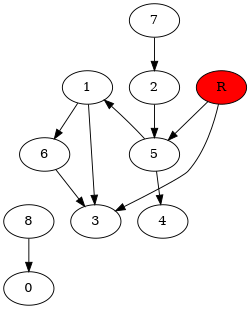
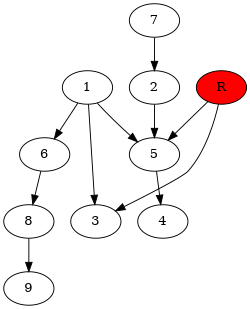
edge "5" -> "1": reversed
edge "6" -> "3": now "6" -> "8"
node "0": label "0" -> "9"
